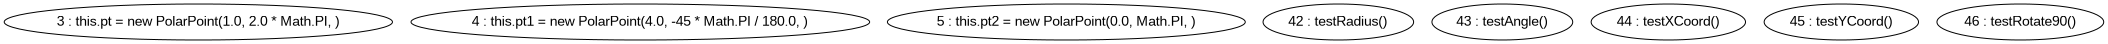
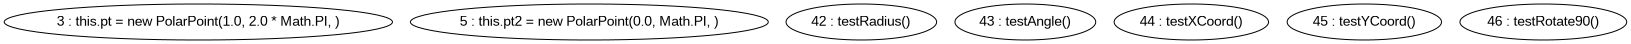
node "4 : this.pt1 = new PolarPoint(4.0, -45 * Math.PI / 180.0, )": removed
